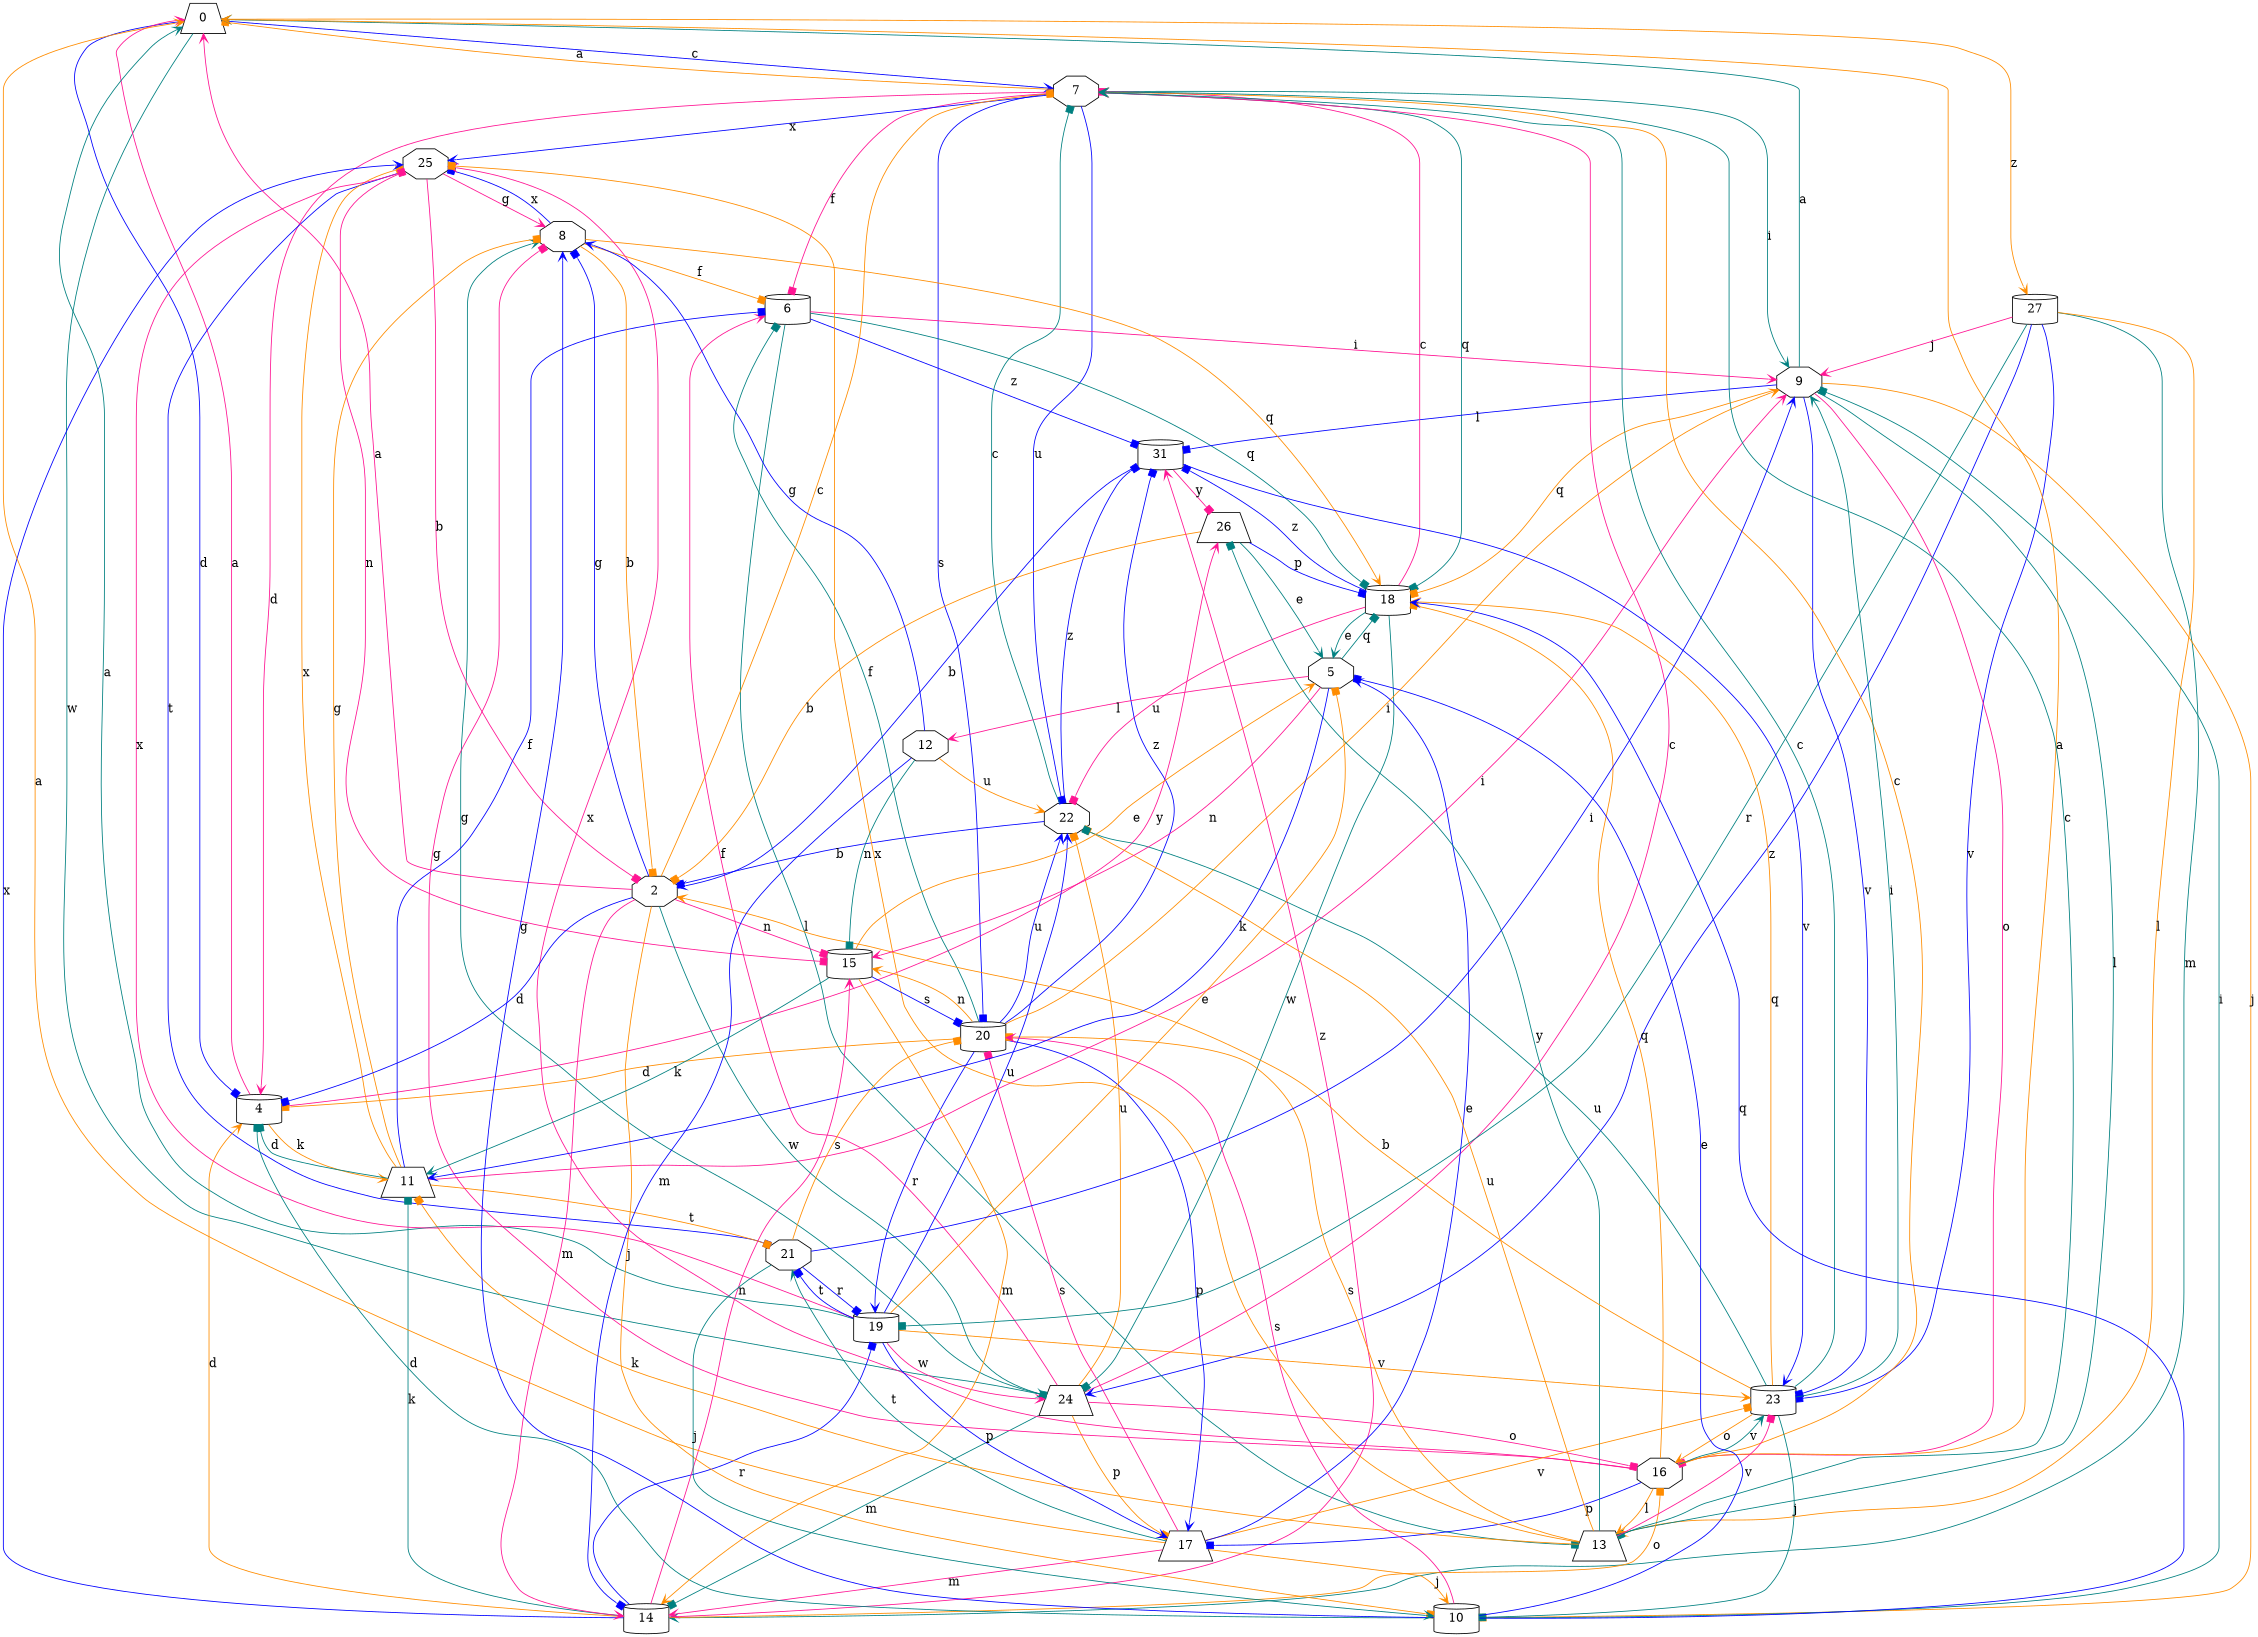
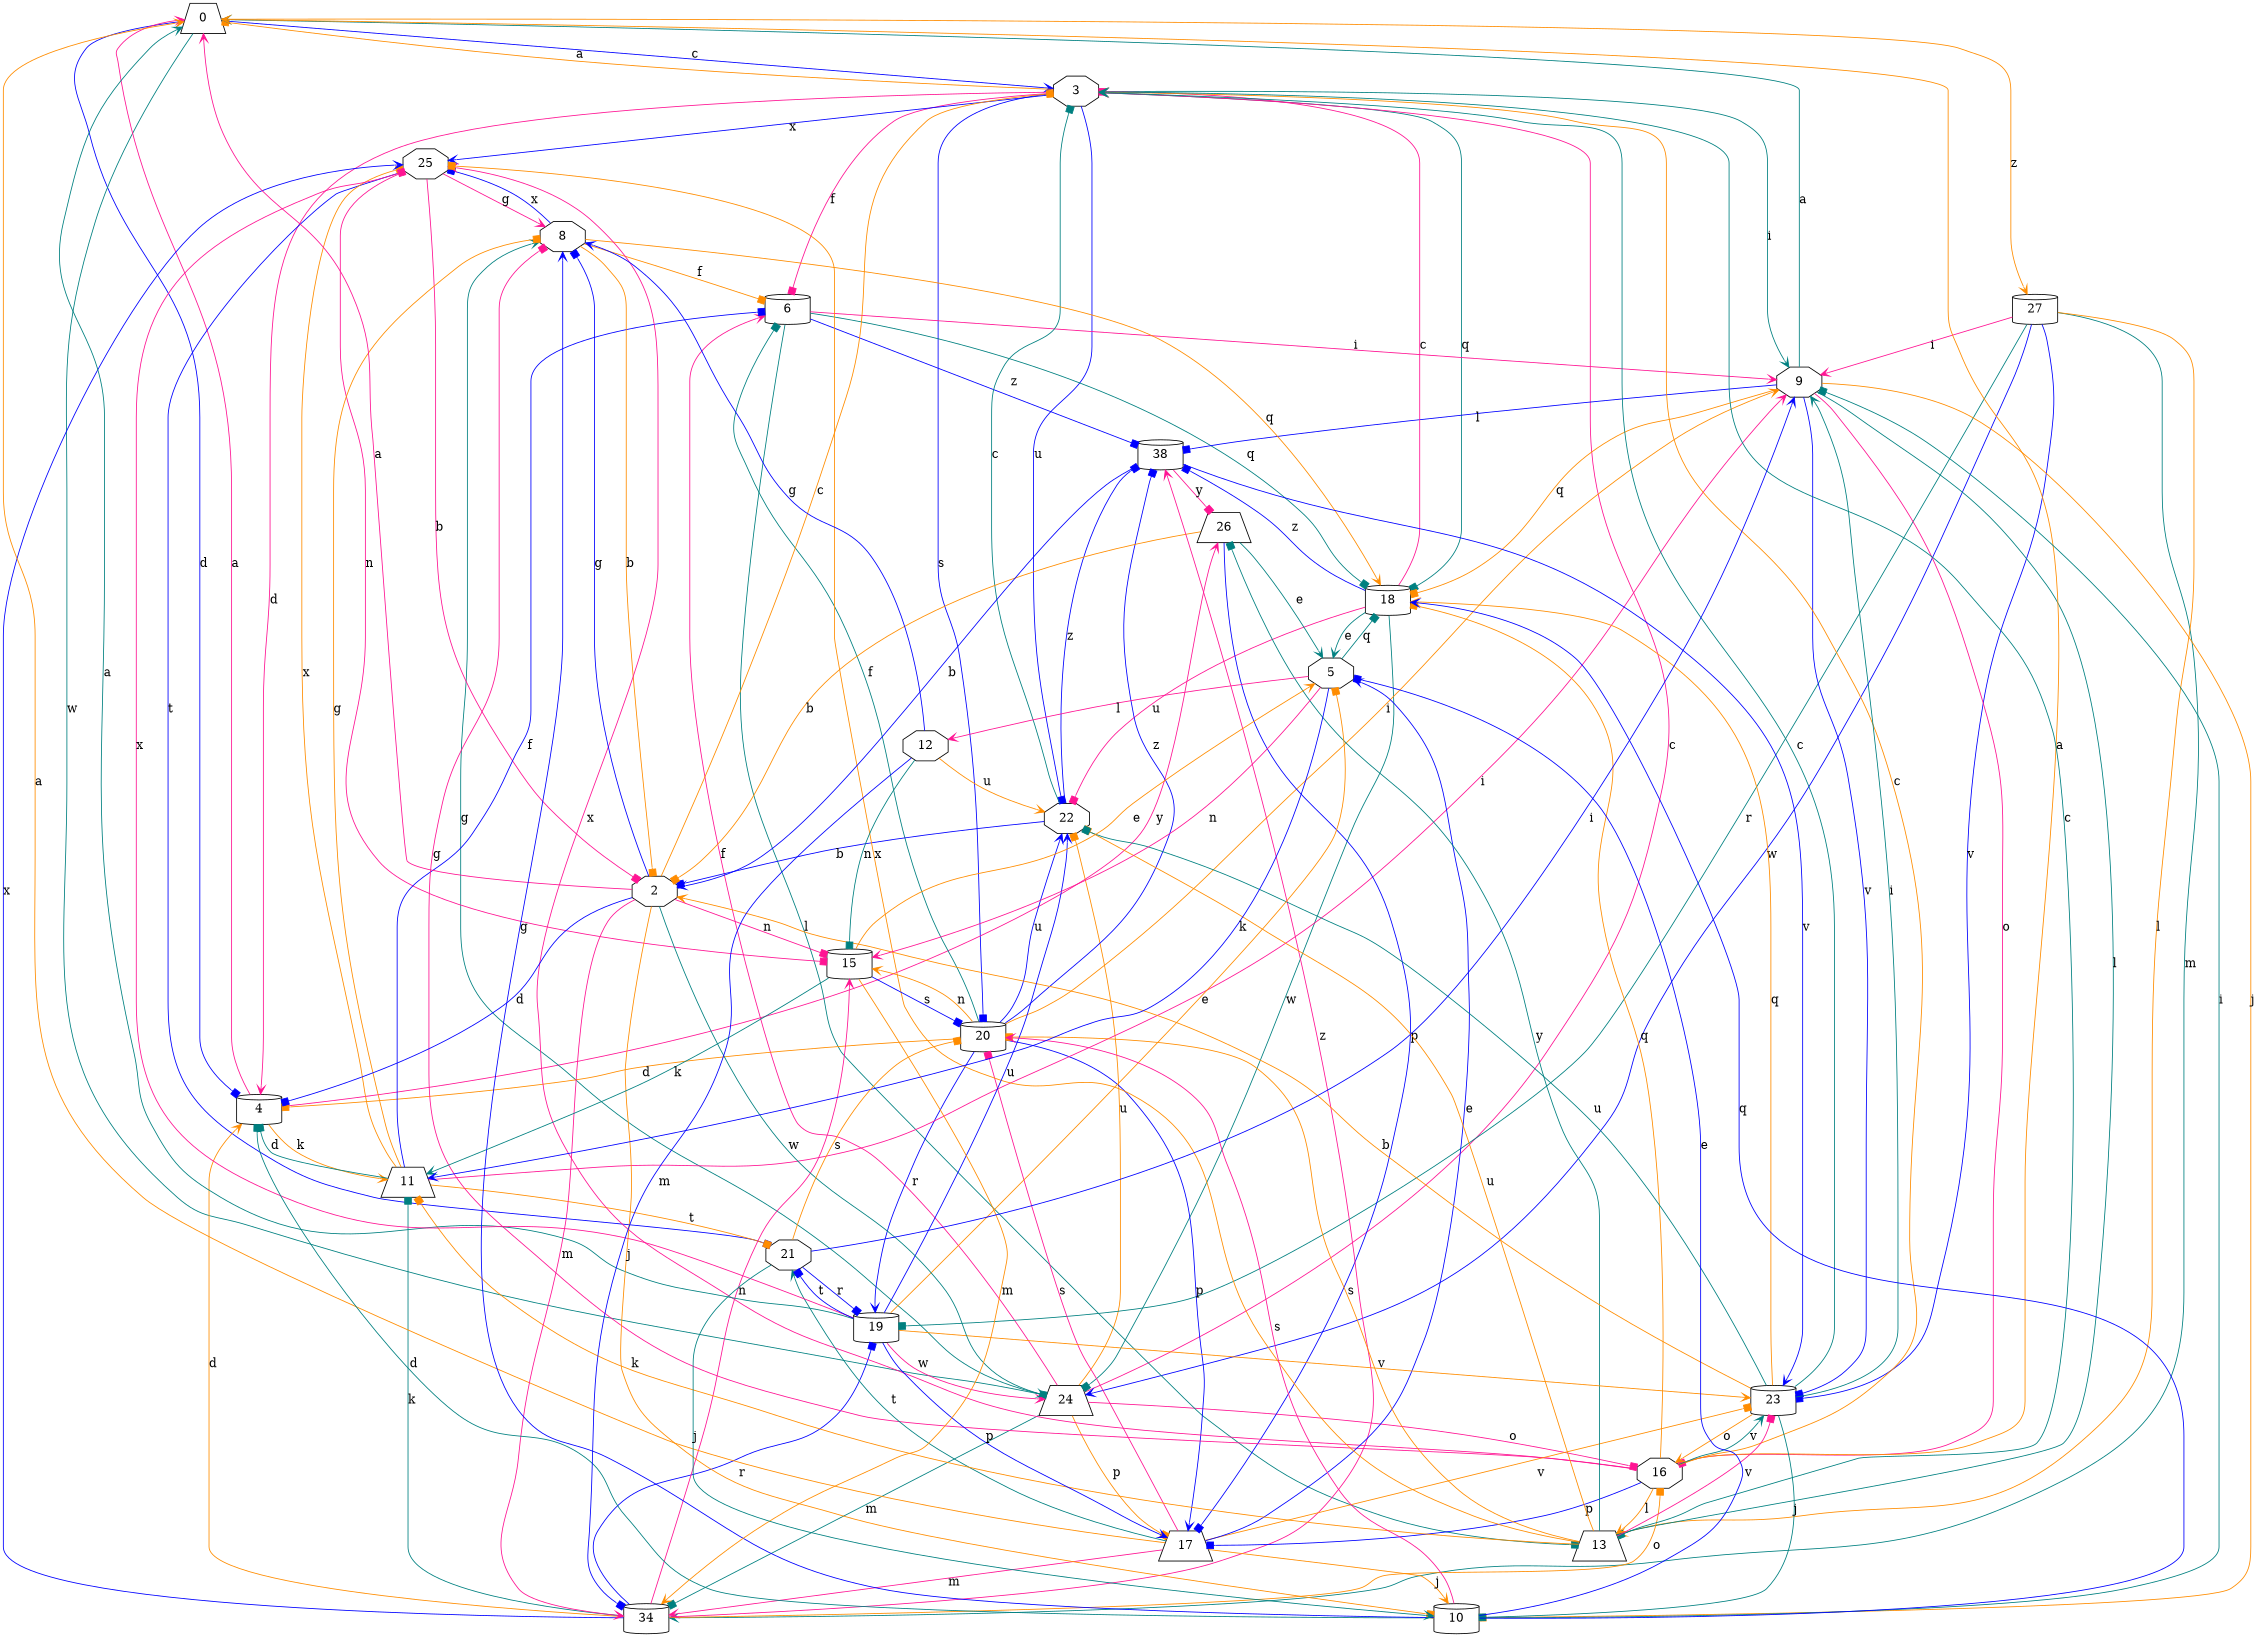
node "7": label "7" -> "3"
edge "27" -> "9": label "j" -> "i"
node "31": label "31" -> "38"
edge "26" -> "18": now "26" -> "17"
edge "27" -> "24": label "z" -> "w"
node "14": label "14" -> "34"
